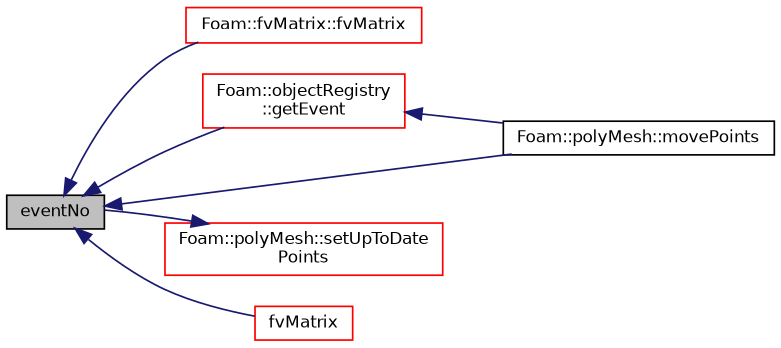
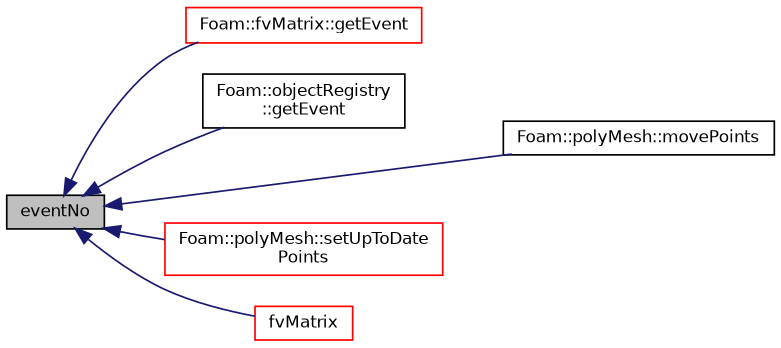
node "Foam::fvMatrix::fvMatrix": label "Foam::fvMatrix::fvMatrix" -> "Foam::fvMatrix::getEvent"
node "Foam::objectRegistry ::getEvent": color red -> black
edge "Foam::polyMesh::movePoints" -> "Foam::objectRegistry ::getEvent": removed
edge "eventNo" -> "Foam::polyMesh::setUpToDate Points": reversed
